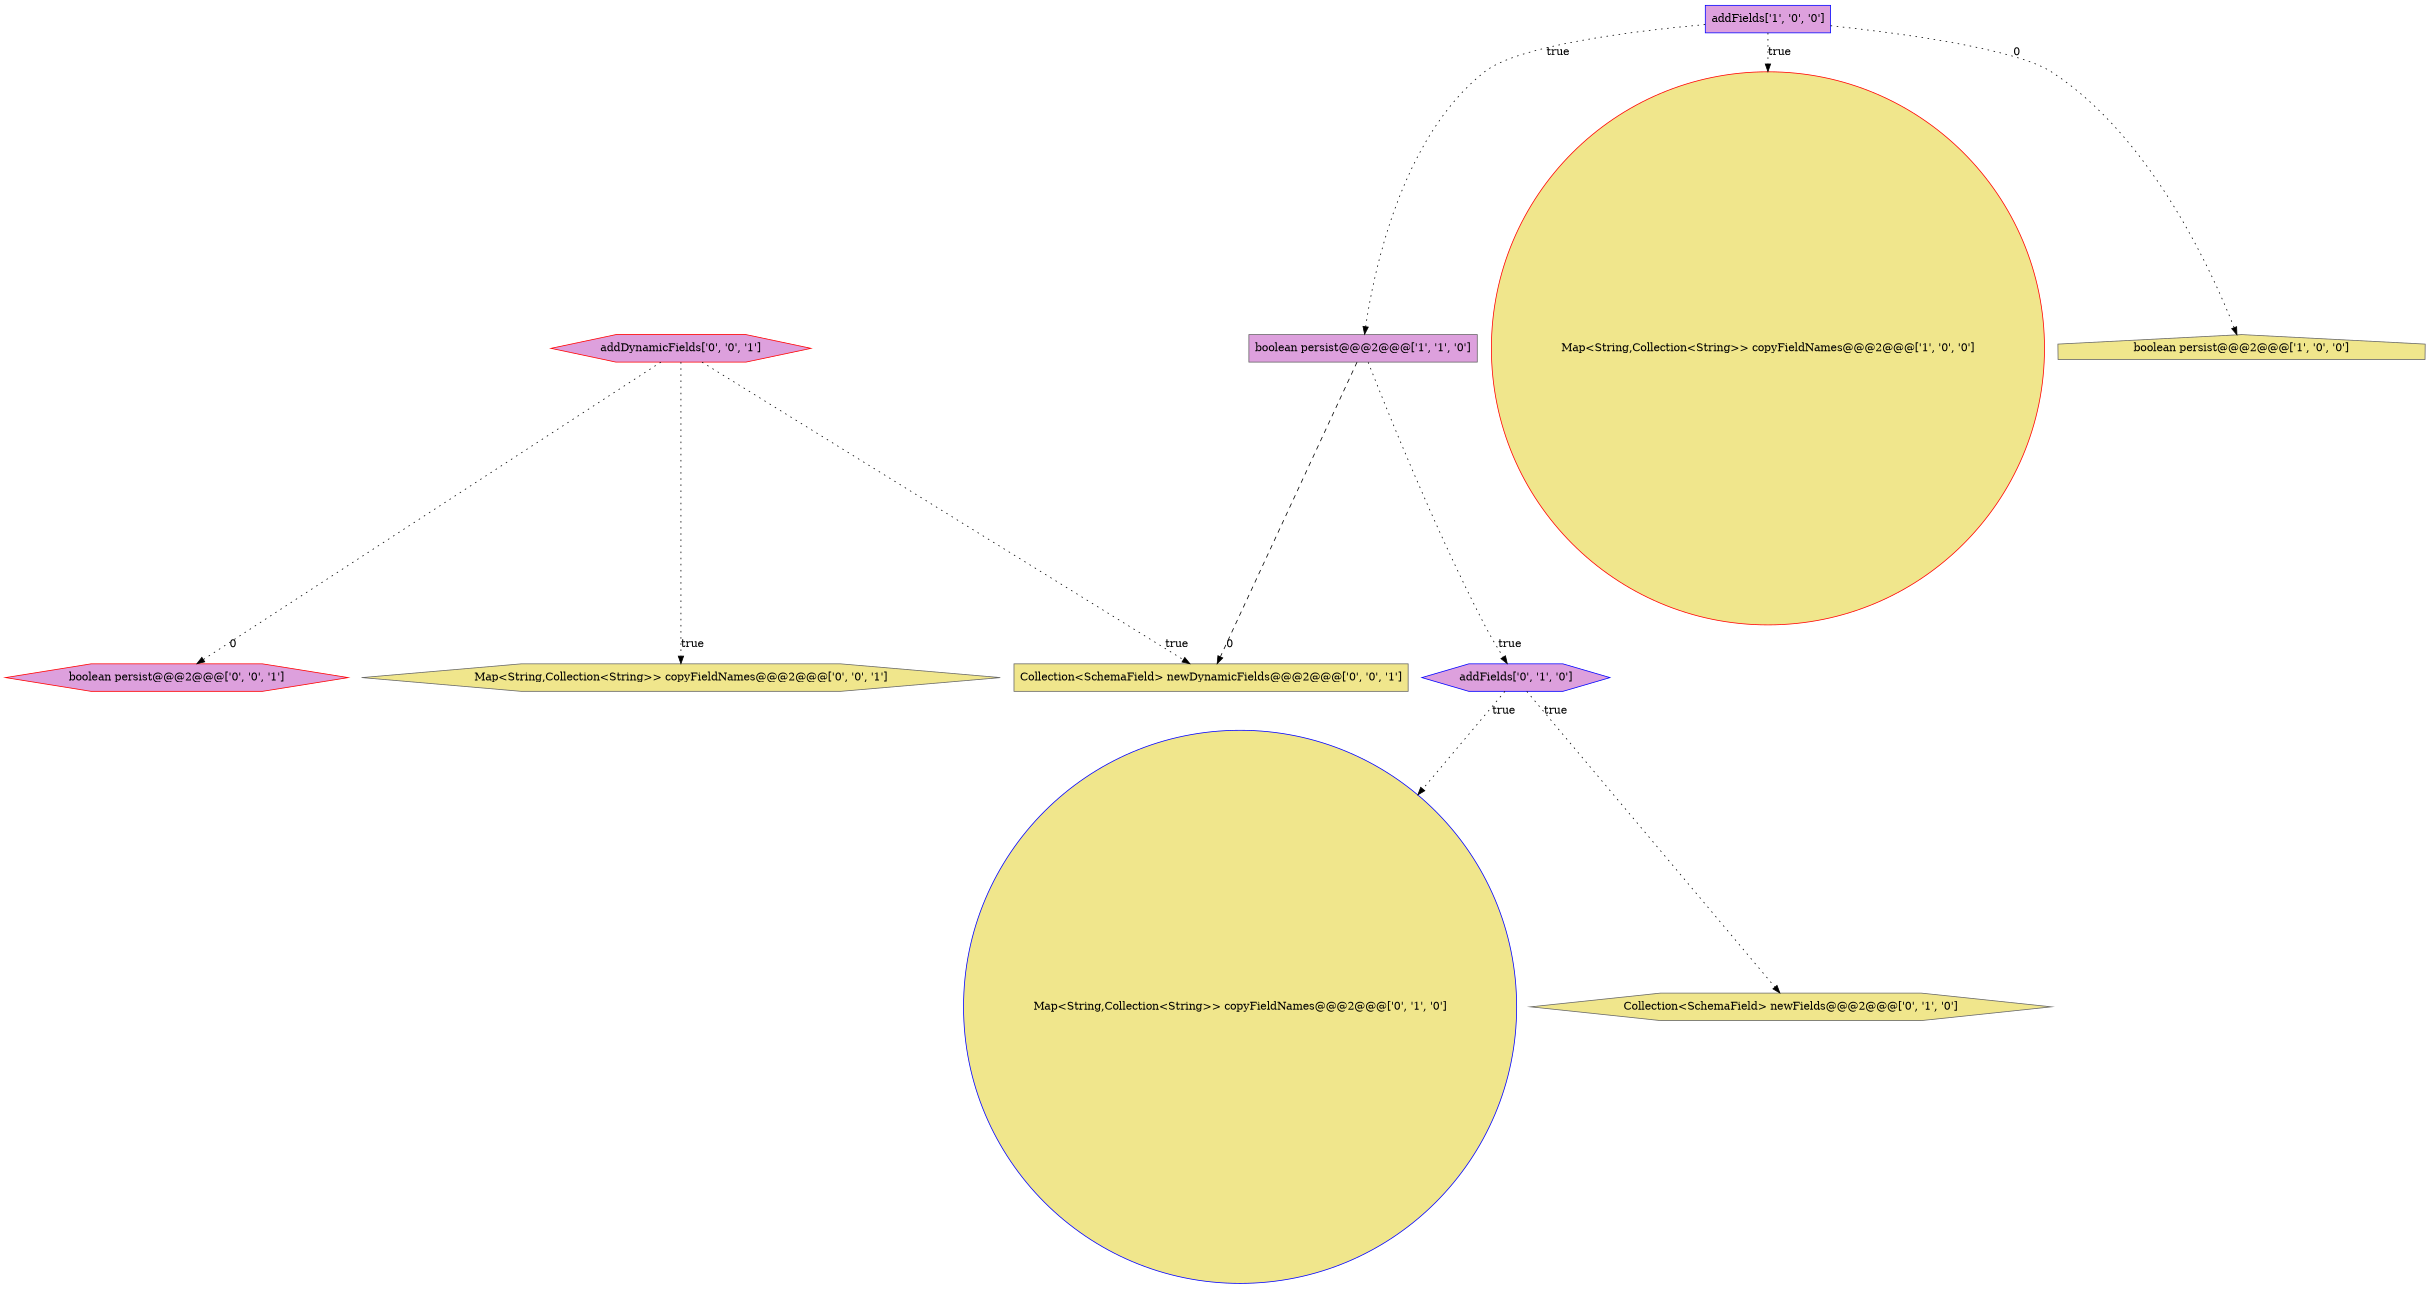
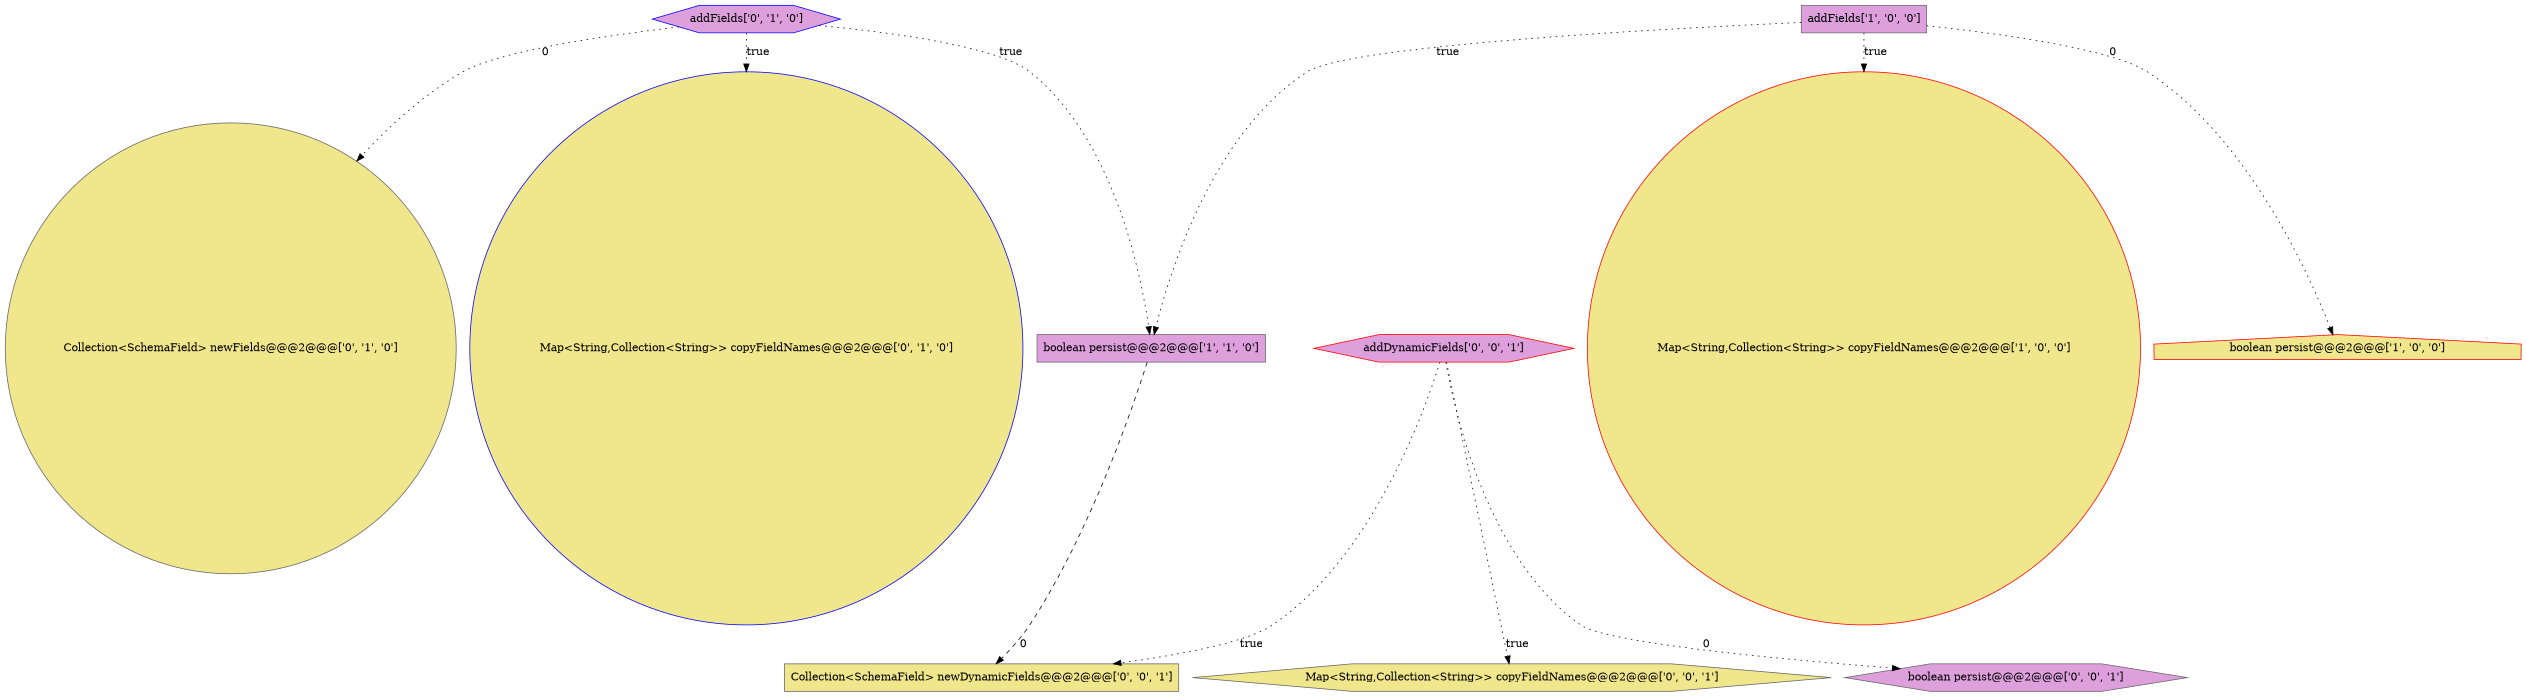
node "addFields['1', '0', '0']": color blue -> gray40
node "boolean persist@@@2@@@['1', '0', '0']": color gray40 -> red
edge "boolean persist@@@2@@@['1', '1', '0']" -> "addFields['0', '1', '0']": reversed
node "boolean persist@@@2@@@['0', '0', '1']": color red -> gray40
edge "addFields['0', '1', '0']" -> "Collection<SchemaField> newFields@@@2@@@['0', '1', '0']": label "true" -> "0"
node "Collection<SchemaField> newFields@@@2@@@['0', '1', '0']": shape hexagon -> circle
